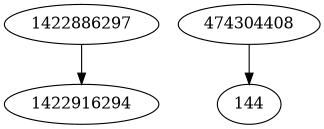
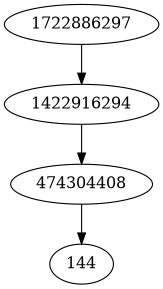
node "1422886297": label "1422886297" -> "1722886297"
edge "1422916294" -> "474304408": added
